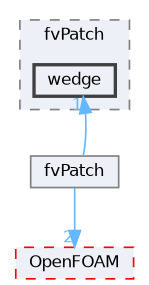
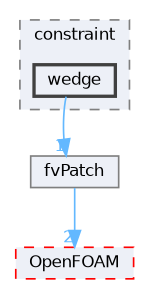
cluster "fvPatch": label "fvPatch" -> "constraint"
edge "fvPatch" -> "wedge": reversed
